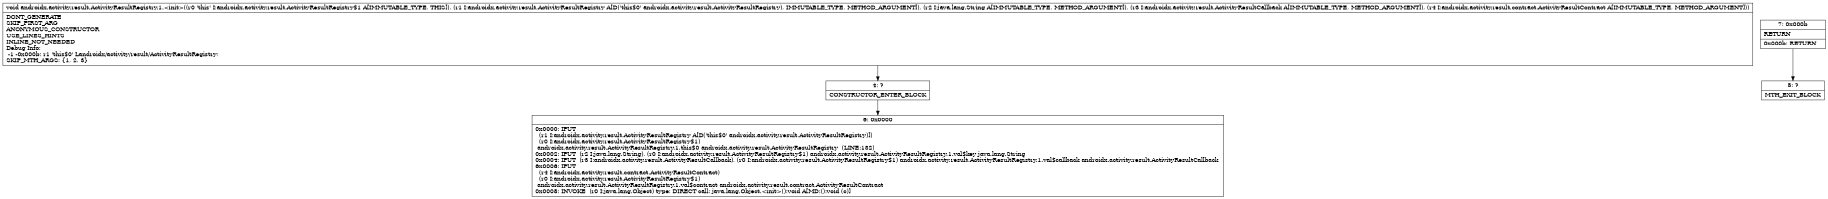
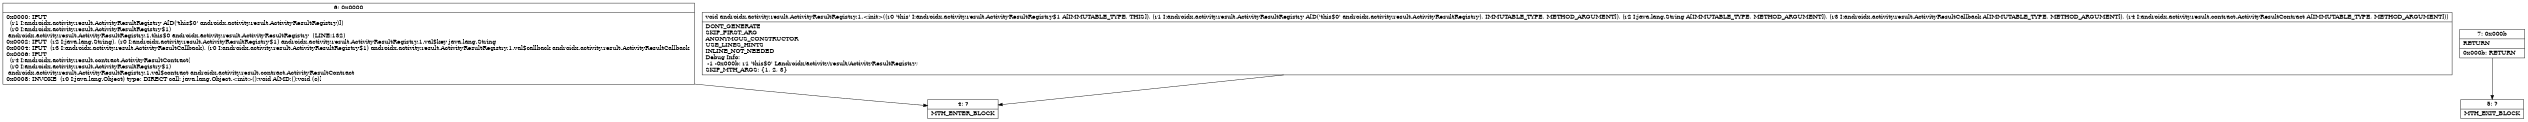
node "4: ?": text "CONSTRUCTOR_ENTER_BLOCK" -> "MTH_ENTER_BLOCK"
edge "4: ?" -> "6: 0x0000": reversed
node "6: 0x0000": text "6x0006: IPUT" -> "0x0006: IPUT"
